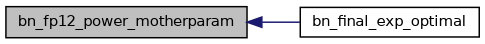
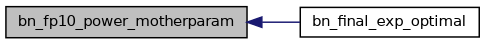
node "bn_fp12_power_motherparam": label "bn_fp12_power_motherparam" -> "bn_fp10_power_motherparam"
